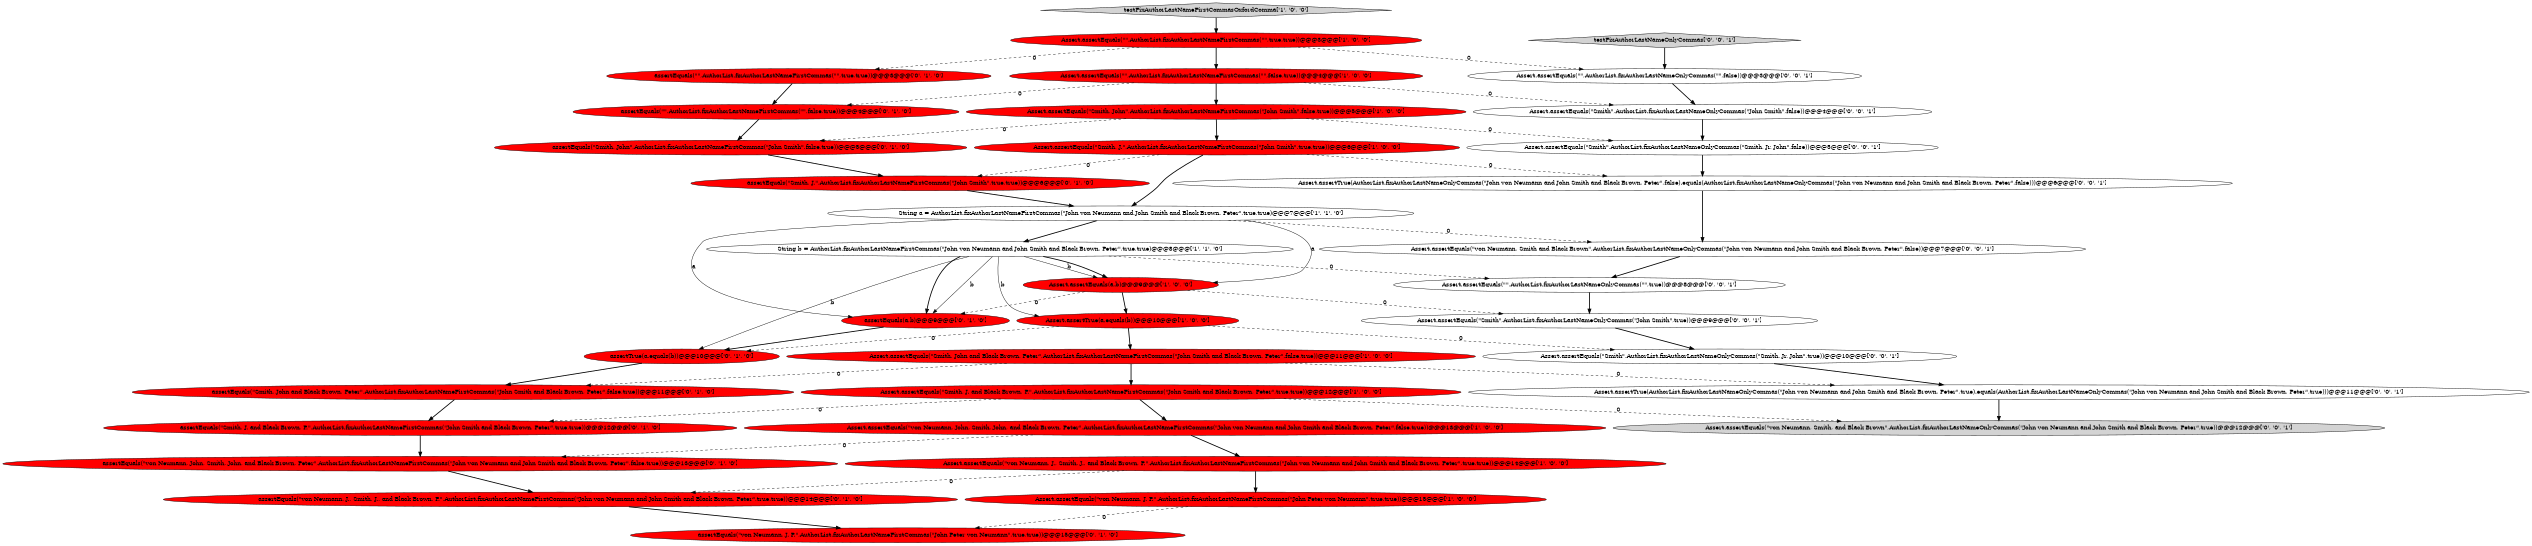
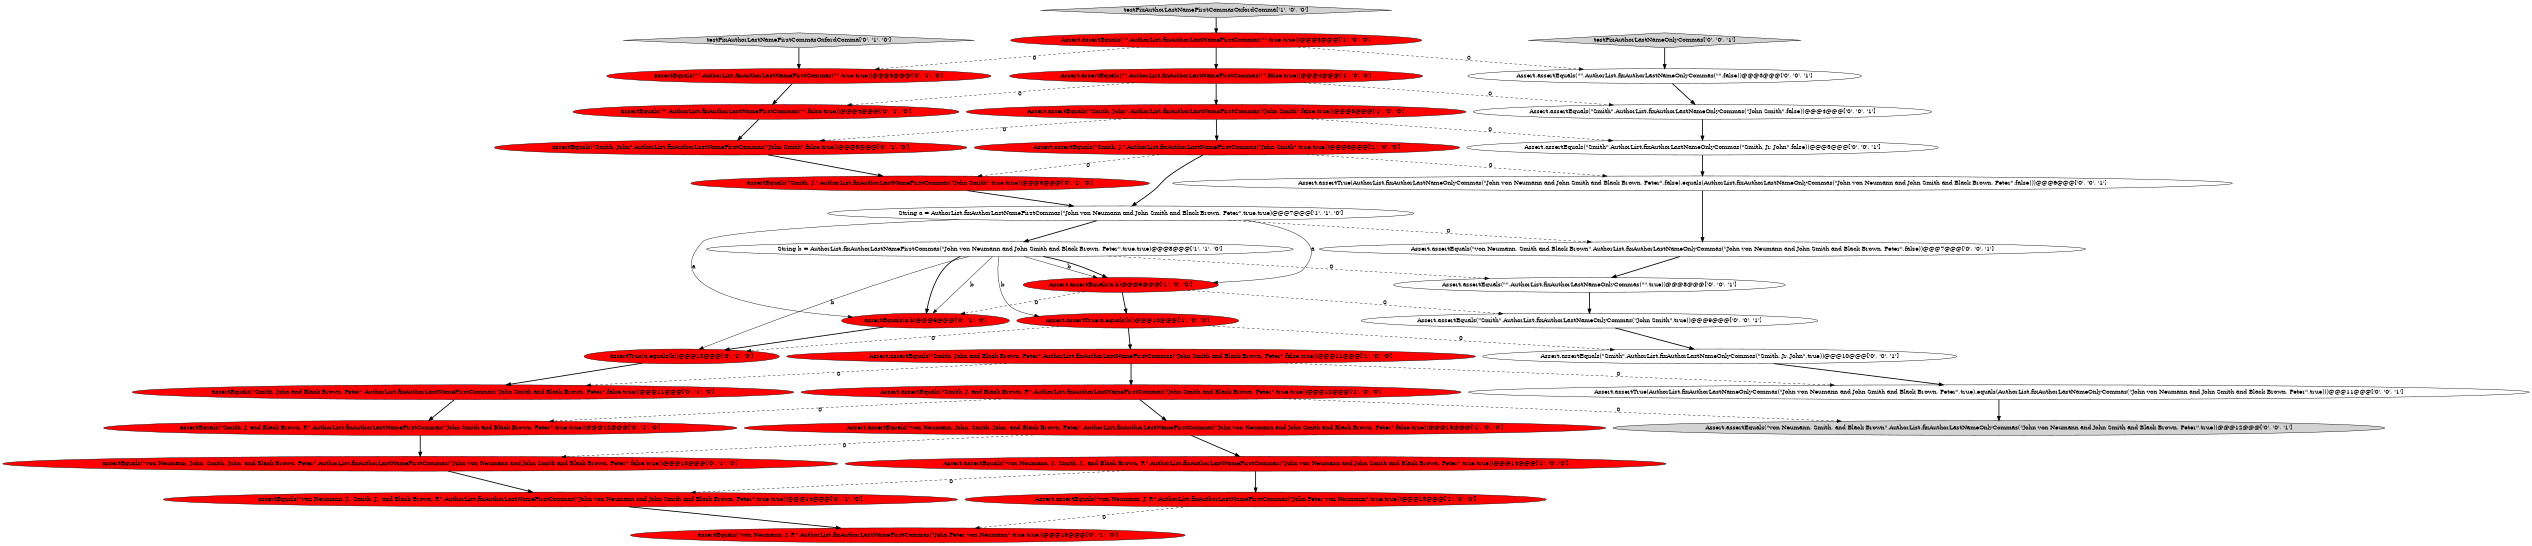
node "testFixAuthorLastNameFirstCommasOxfordComma['0', '1', '0']": added
